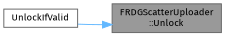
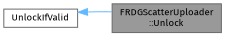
edge "UnlockIfValid" -> "FRDGScatterUploader ::Unlock": reversed
